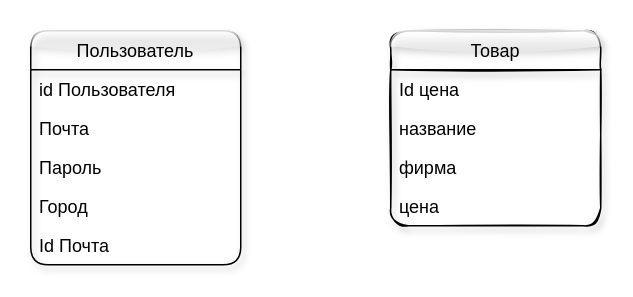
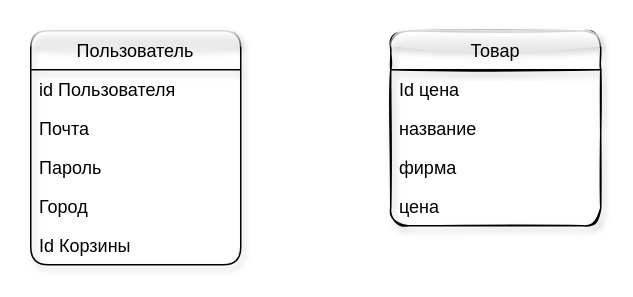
node "Id Почта": label "Id Почта" -> "Id Корзины"
